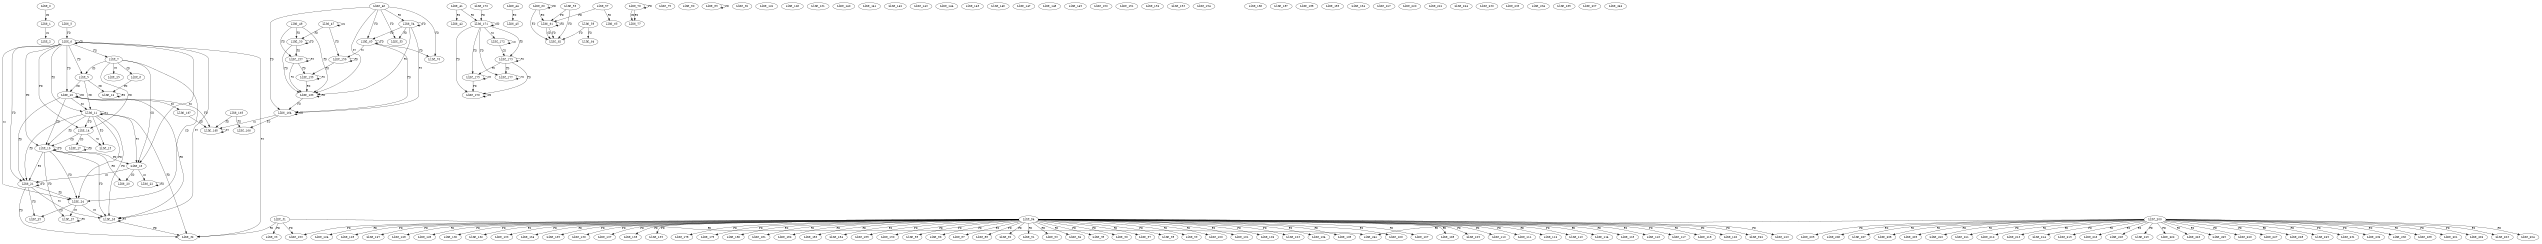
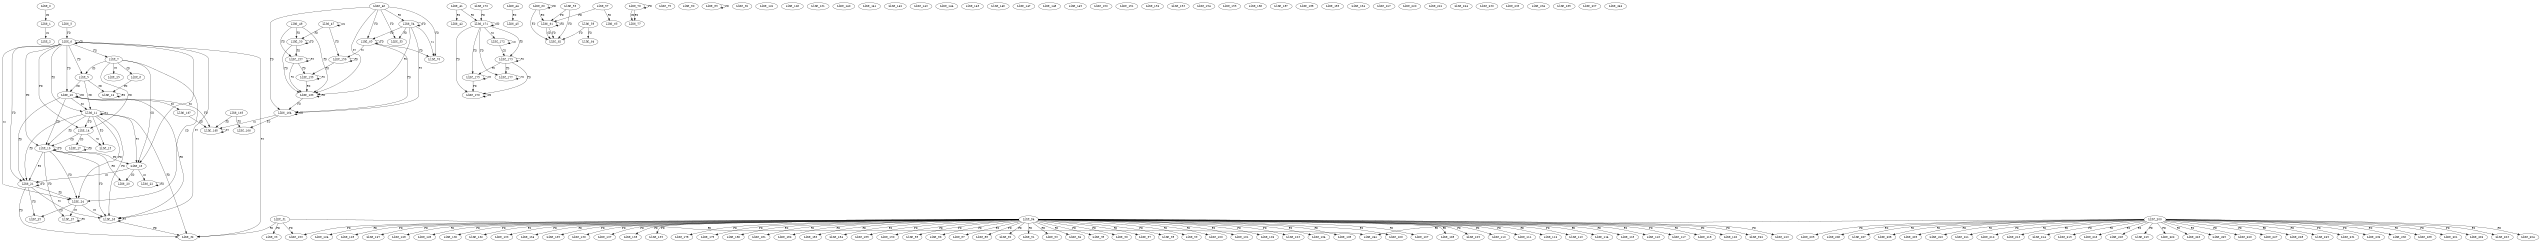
node "Line_155": added
edge "Line_54" -> "Line_70": added, label "FD"
